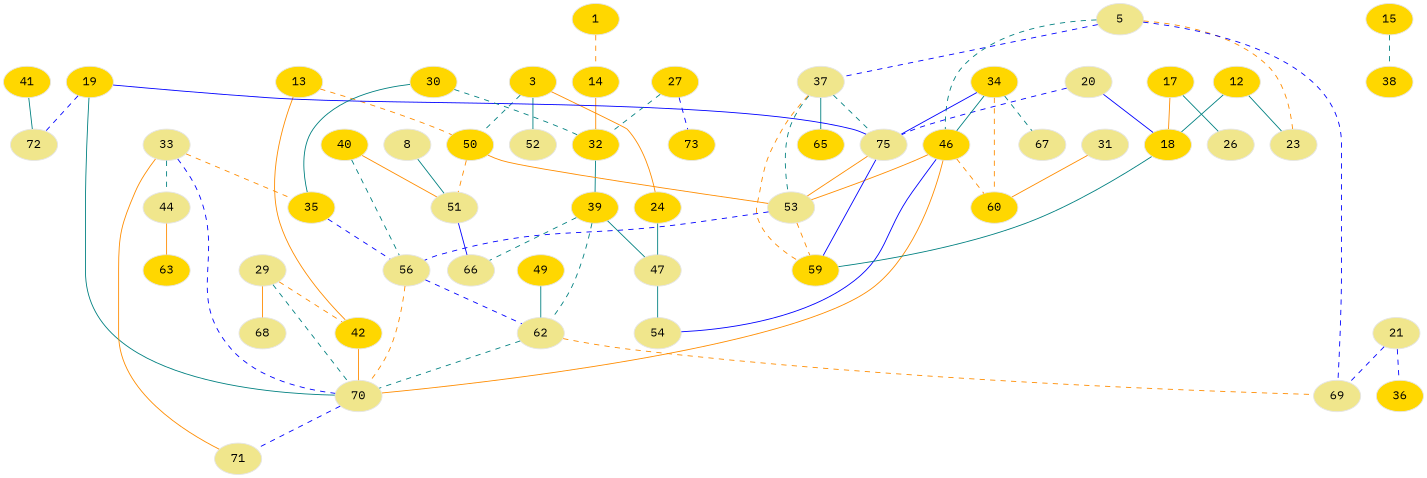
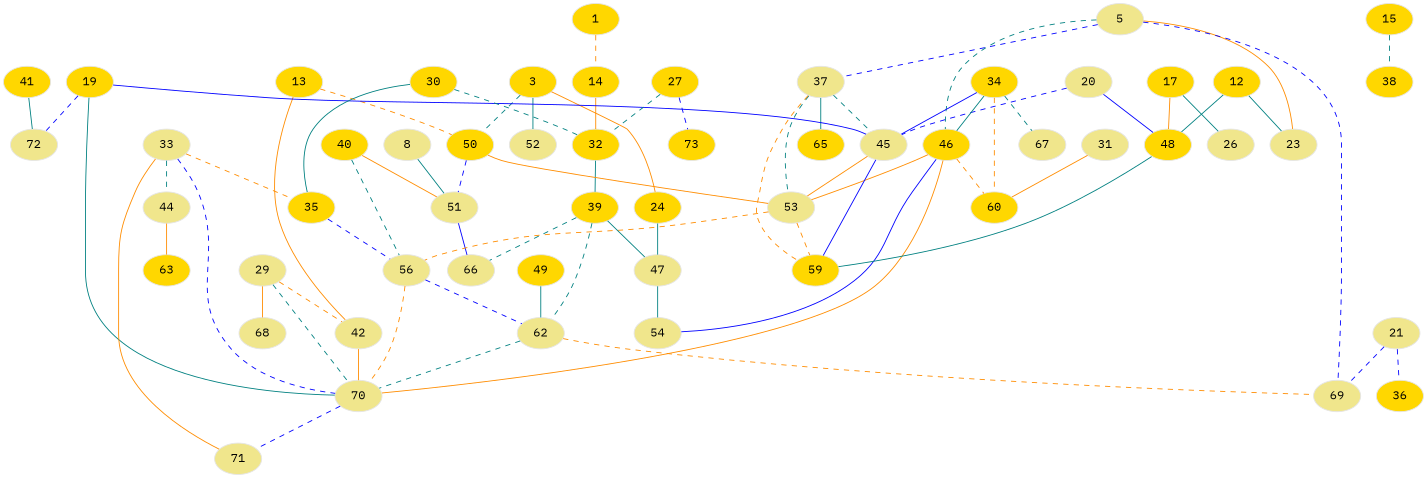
edge "5" -- "23": style dashed -> solid
node "75": label "75" -> "45"
node "18": label "18" -> "48"
edge "50" -- "51": color darkorange -> blue
edge "53" -- "56": color blue -> darkorange
node "42": fillcolor gold -> khaki
